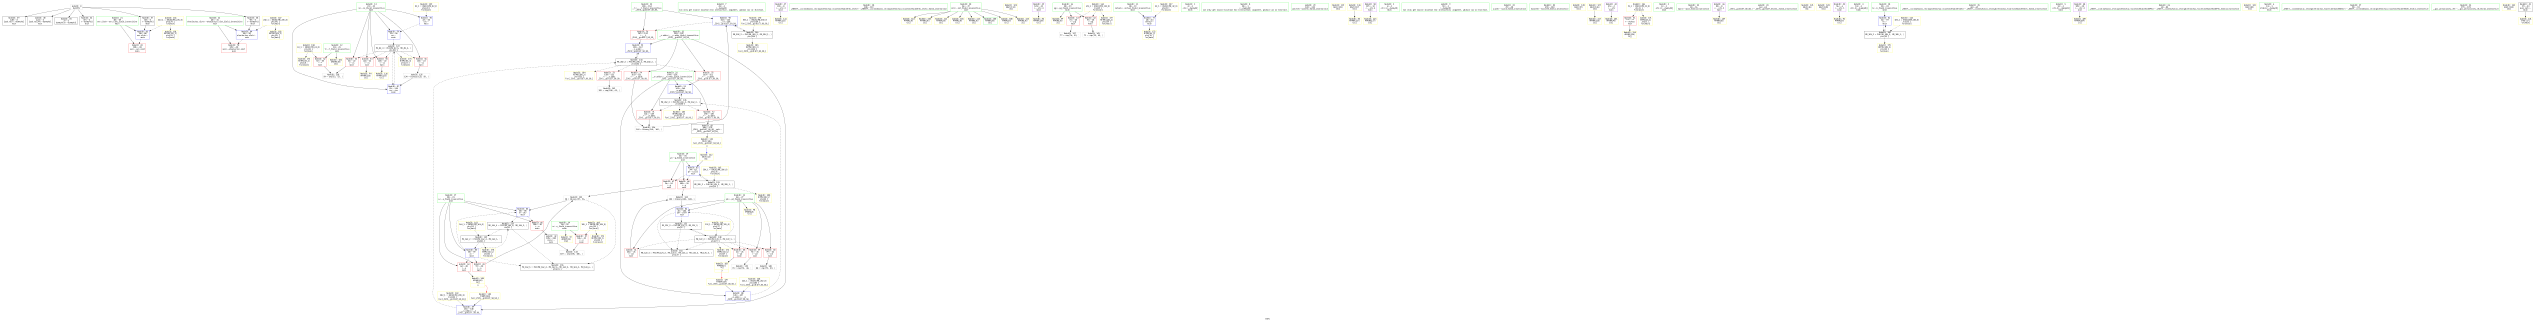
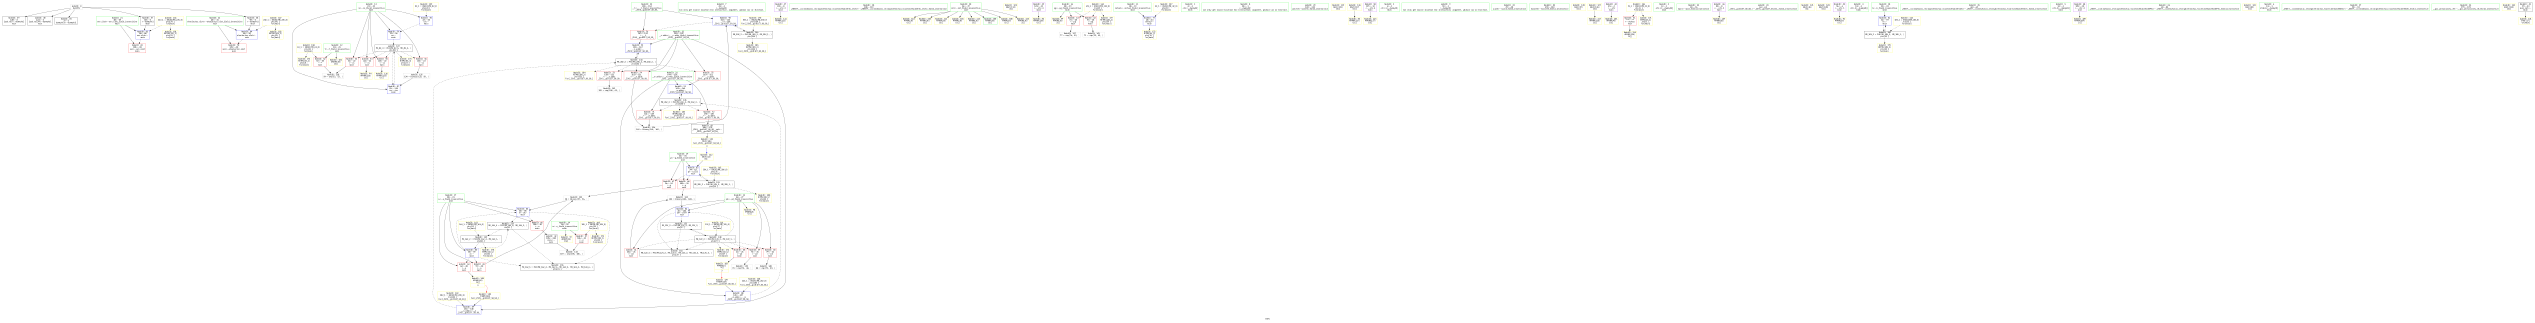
node "NodeID: 36": removed
edge "NodeID: 32" -> "NodeID: 73": added
edge "NodeID: 133" -> "NodeID: 155": now "NodeID: 85" -> "NodeID: 155"
